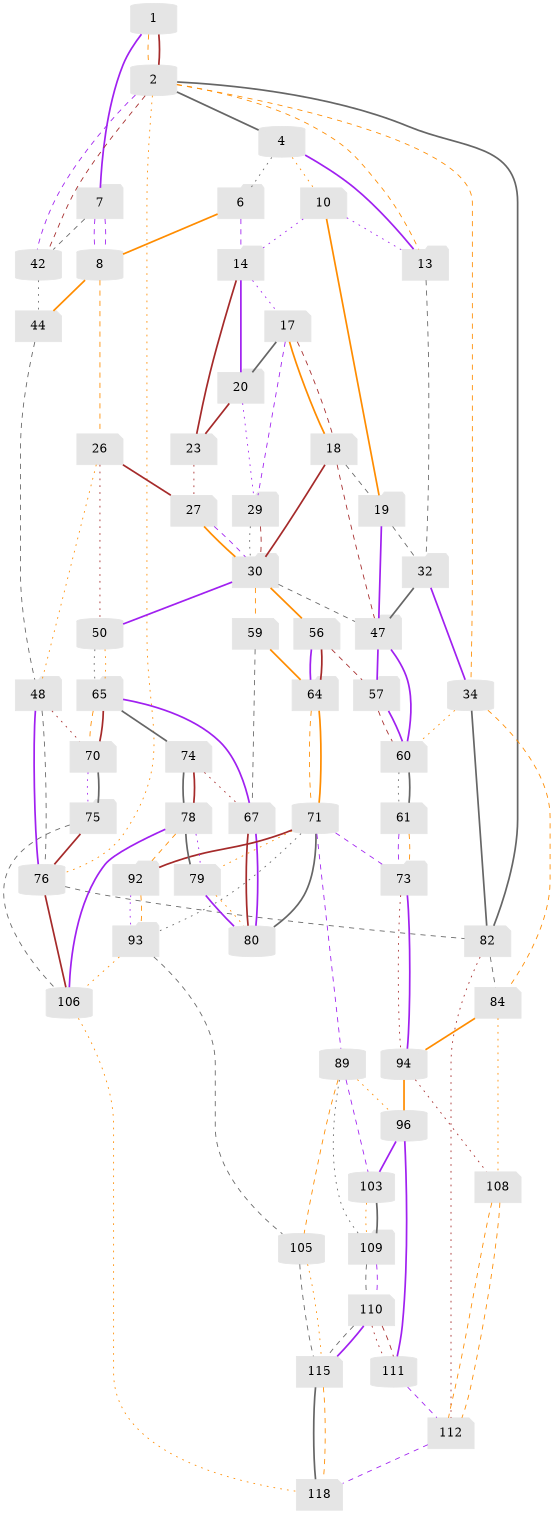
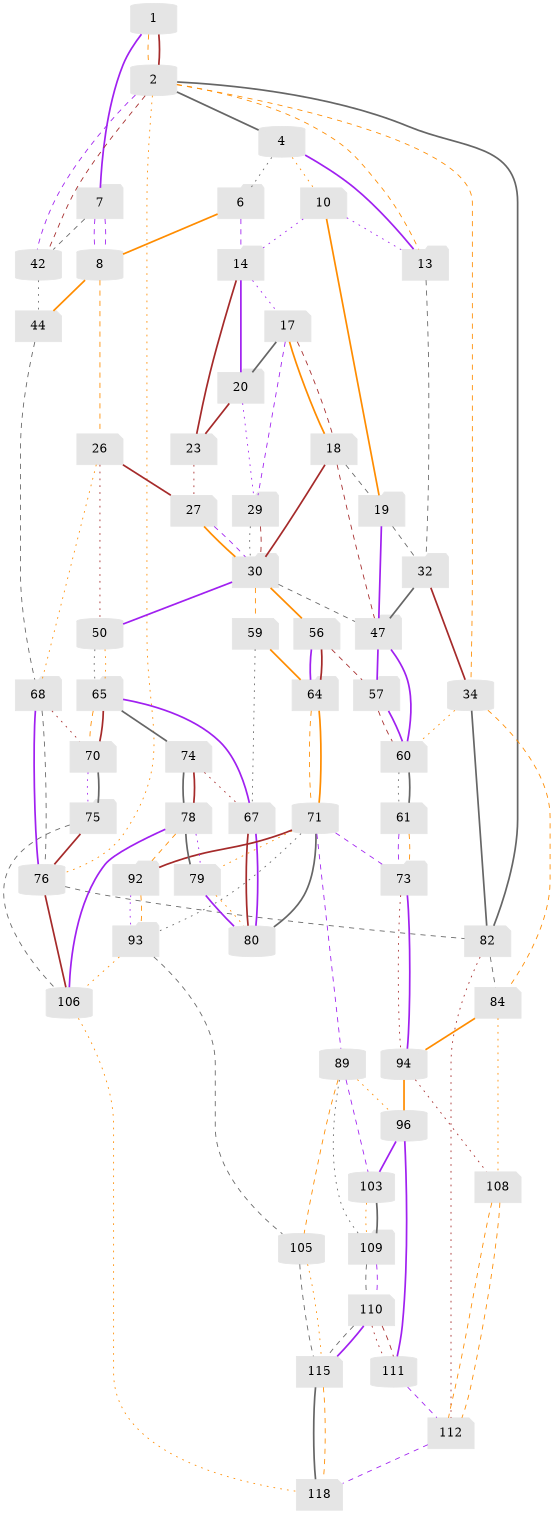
edge "32" -- "34": color purple -> brown
node "48": label "48" -> "68"
edge "59" -- "67": style dashed -> dotted
